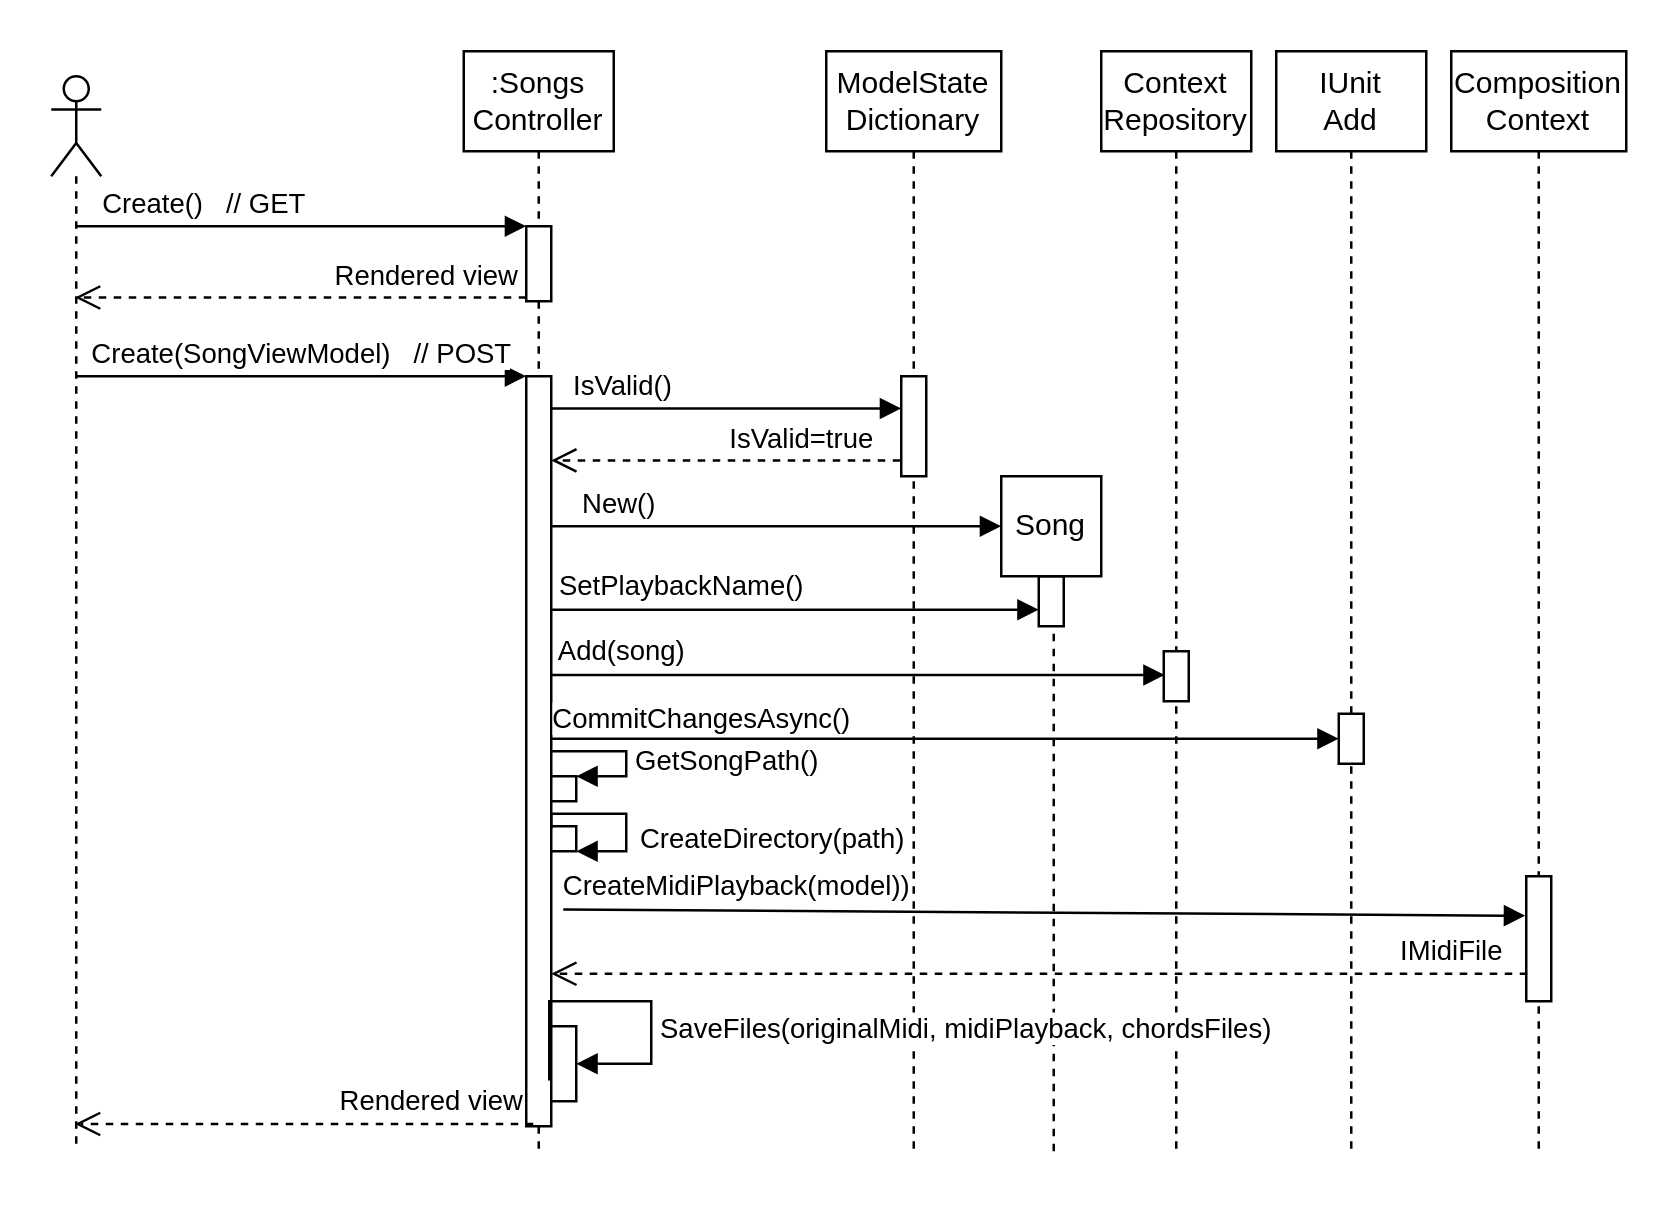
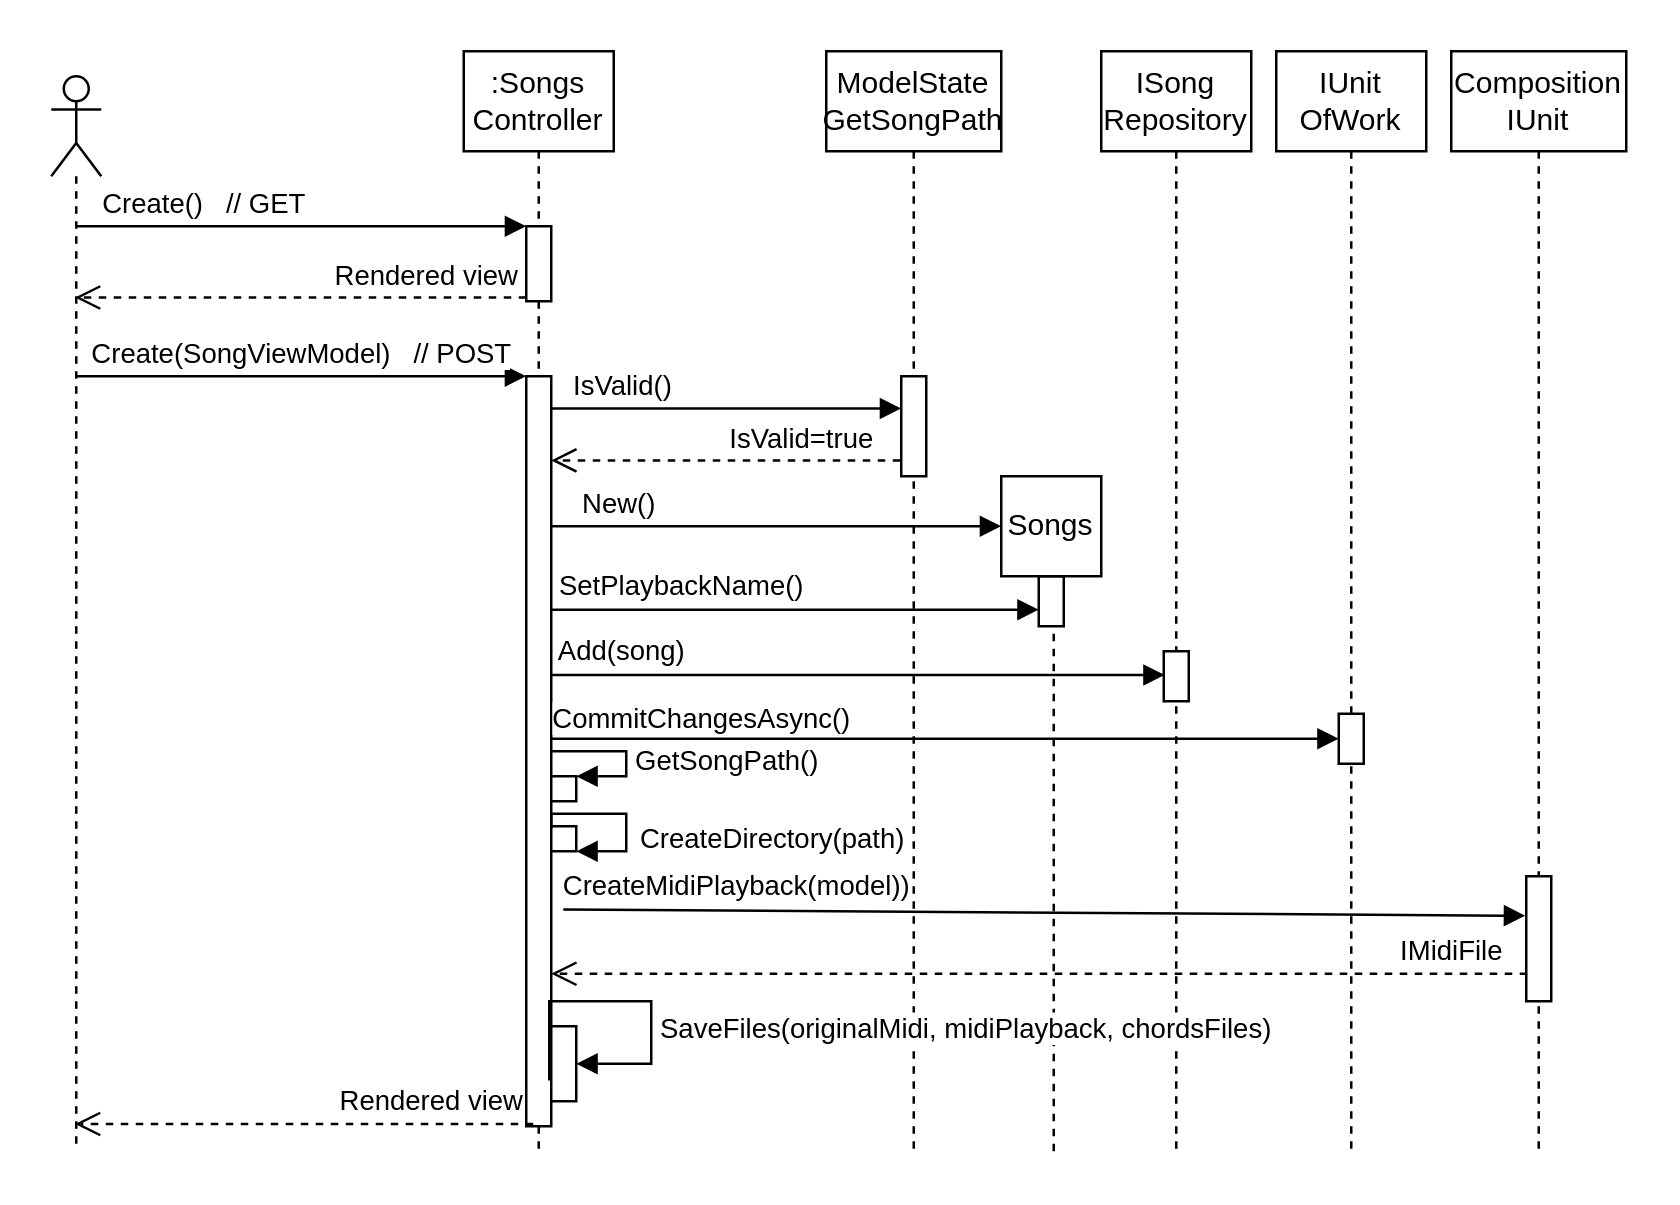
node "ModelState Dictionary": label "ModelState Dictionary" -> "ModelState GetSongPath"
node "Context Repository": label "Context Repository" -> "ISong Repository"
node "IUnit Add": label "IUnit Add" -> "IUnit OfWork"
node "Composition Context": label "Composition Context" -> "Composition IUnit"
node "Song": label "Song" -> "Songs"
